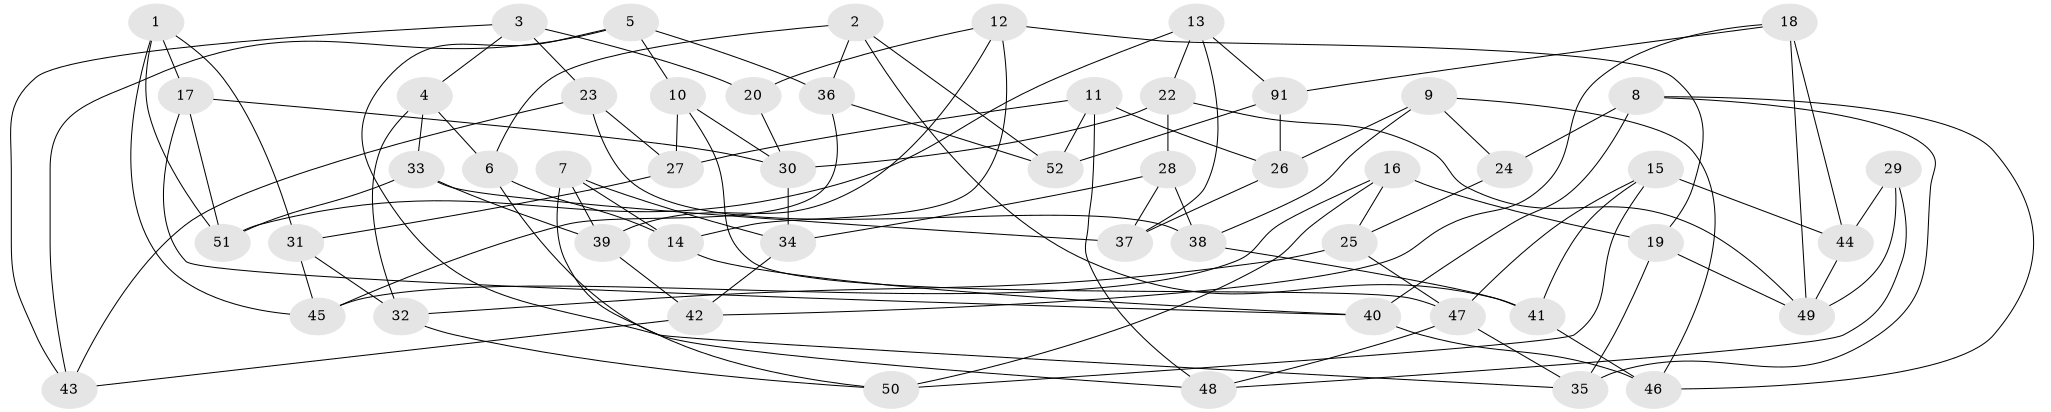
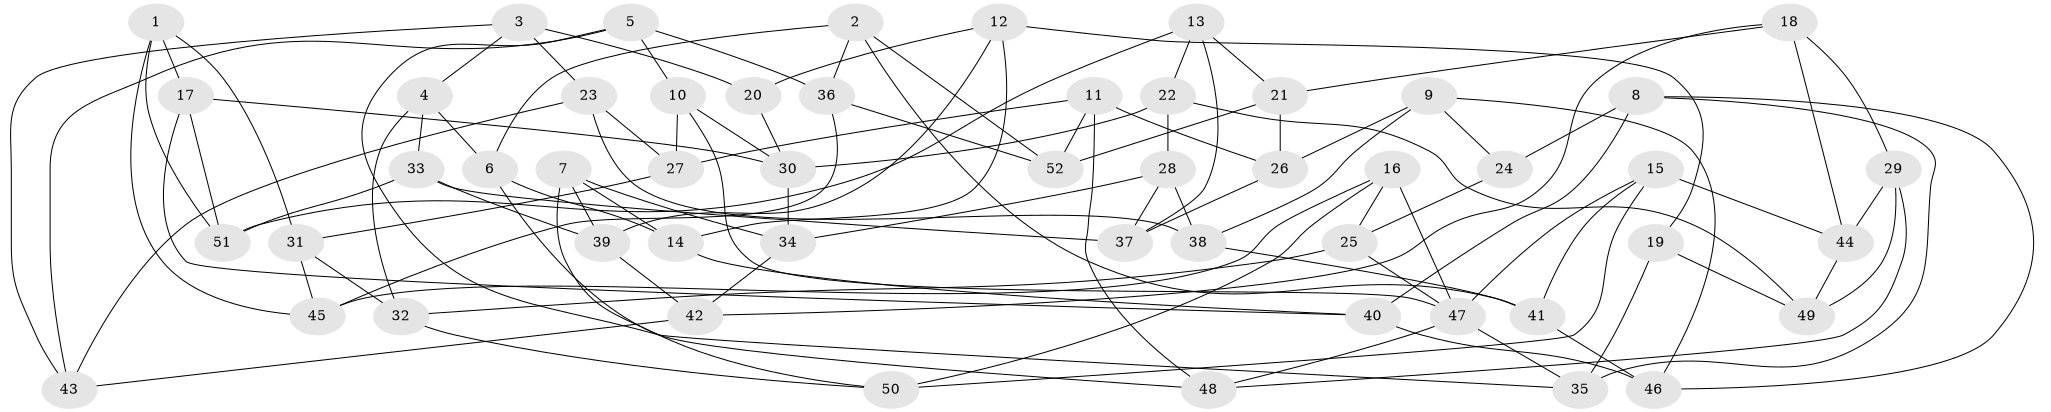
node "91": label "91" -> "21"
edge "18" -- "49": now "18" -- "29"
edge "16" -- "19": now "16" -- "47"
